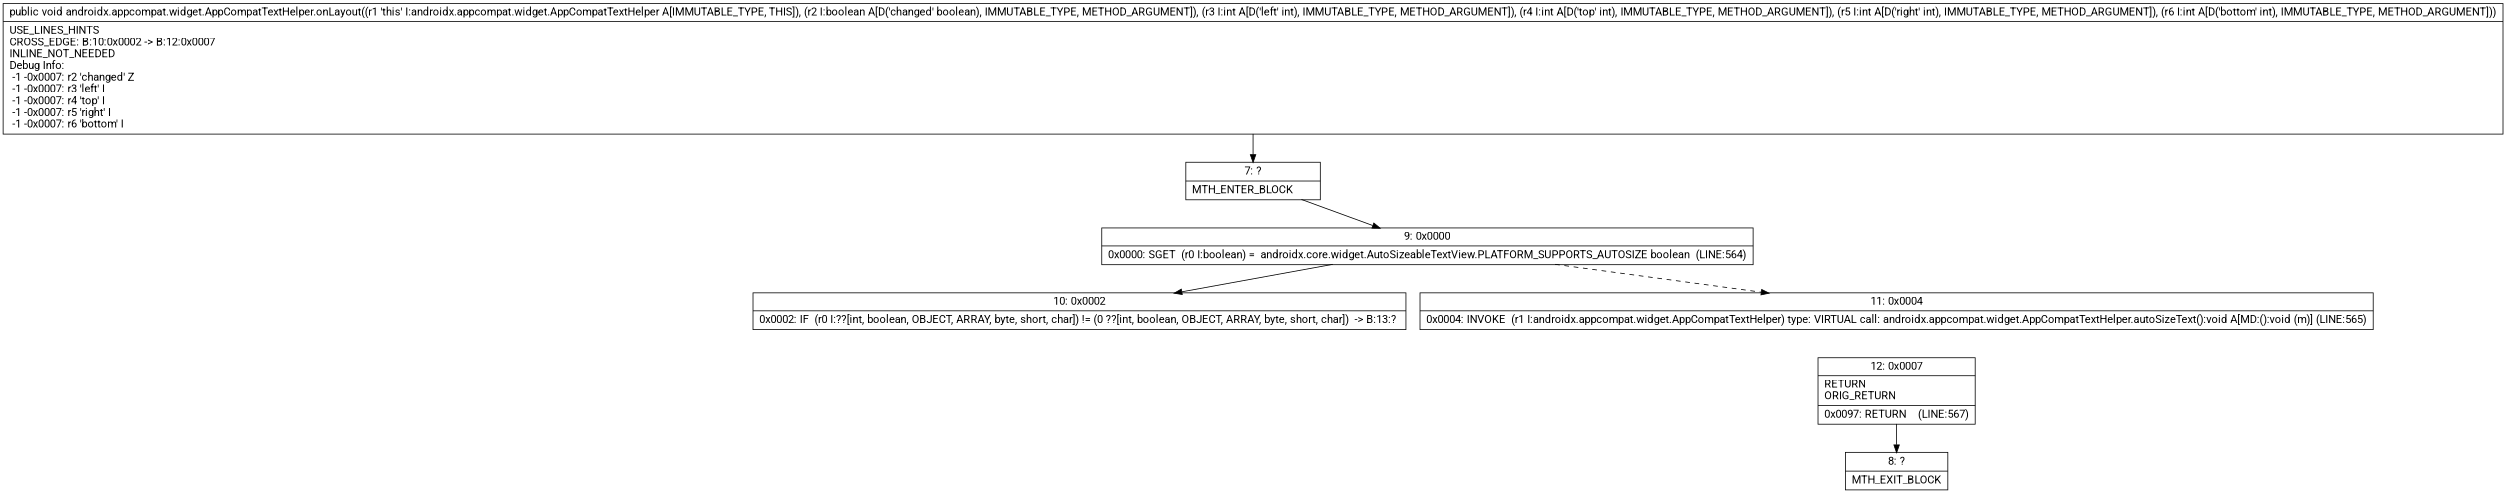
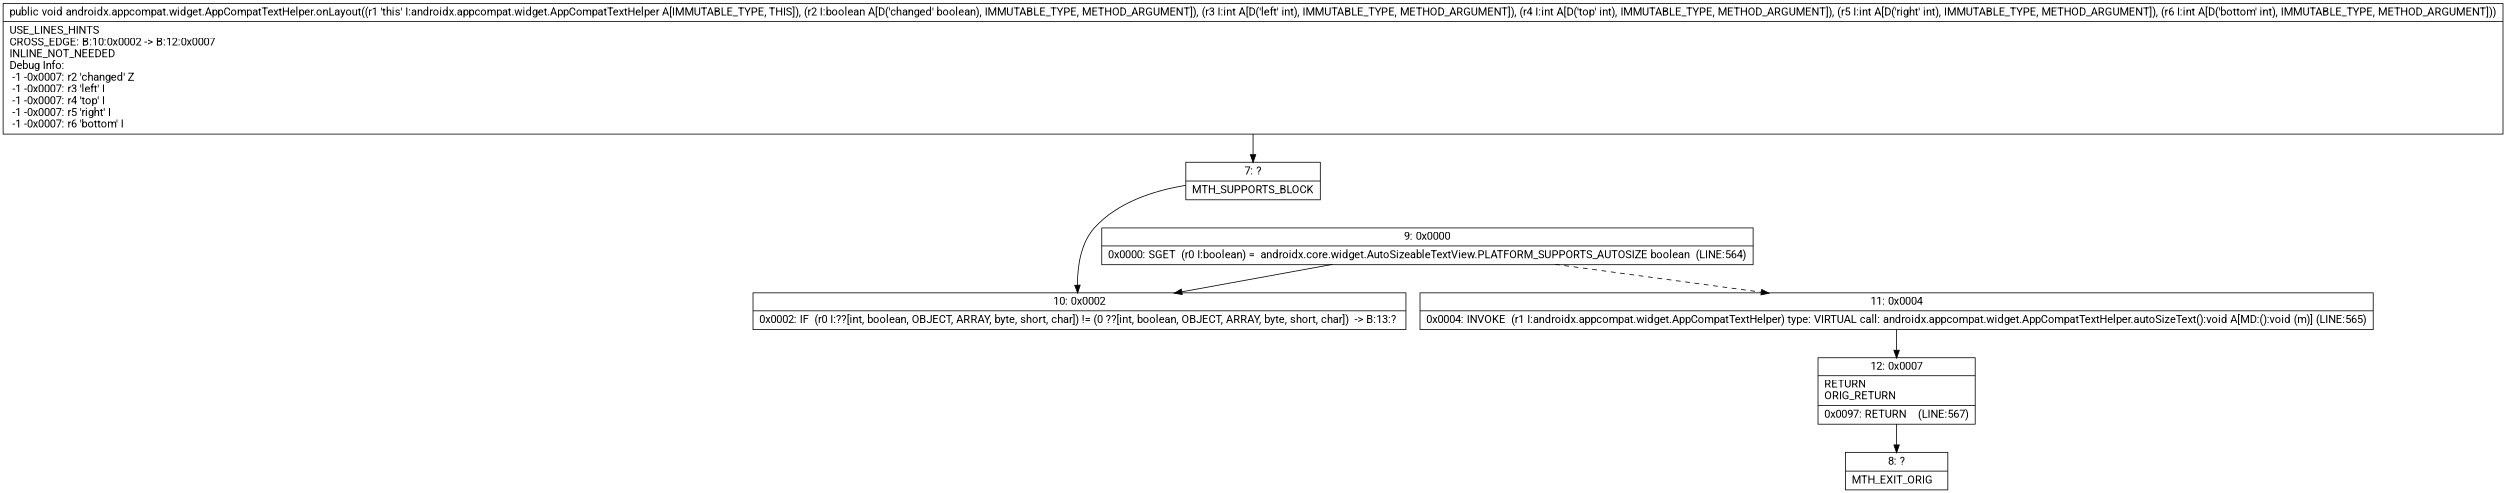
node "7: ?": text "MTH_ENTER_BLOCK" -> "MTH_SUPPORTS_BLOCK"
edge "7: ?" -> "9: 0x0000": now "7: ?" -> "10: 0x0002"
edge "11: 0x0004" -> "12: 0x0007": added
node "8: ?": text "MTH_EXIT_BLOCK" -> "MTH_EXIT_ORIG"
